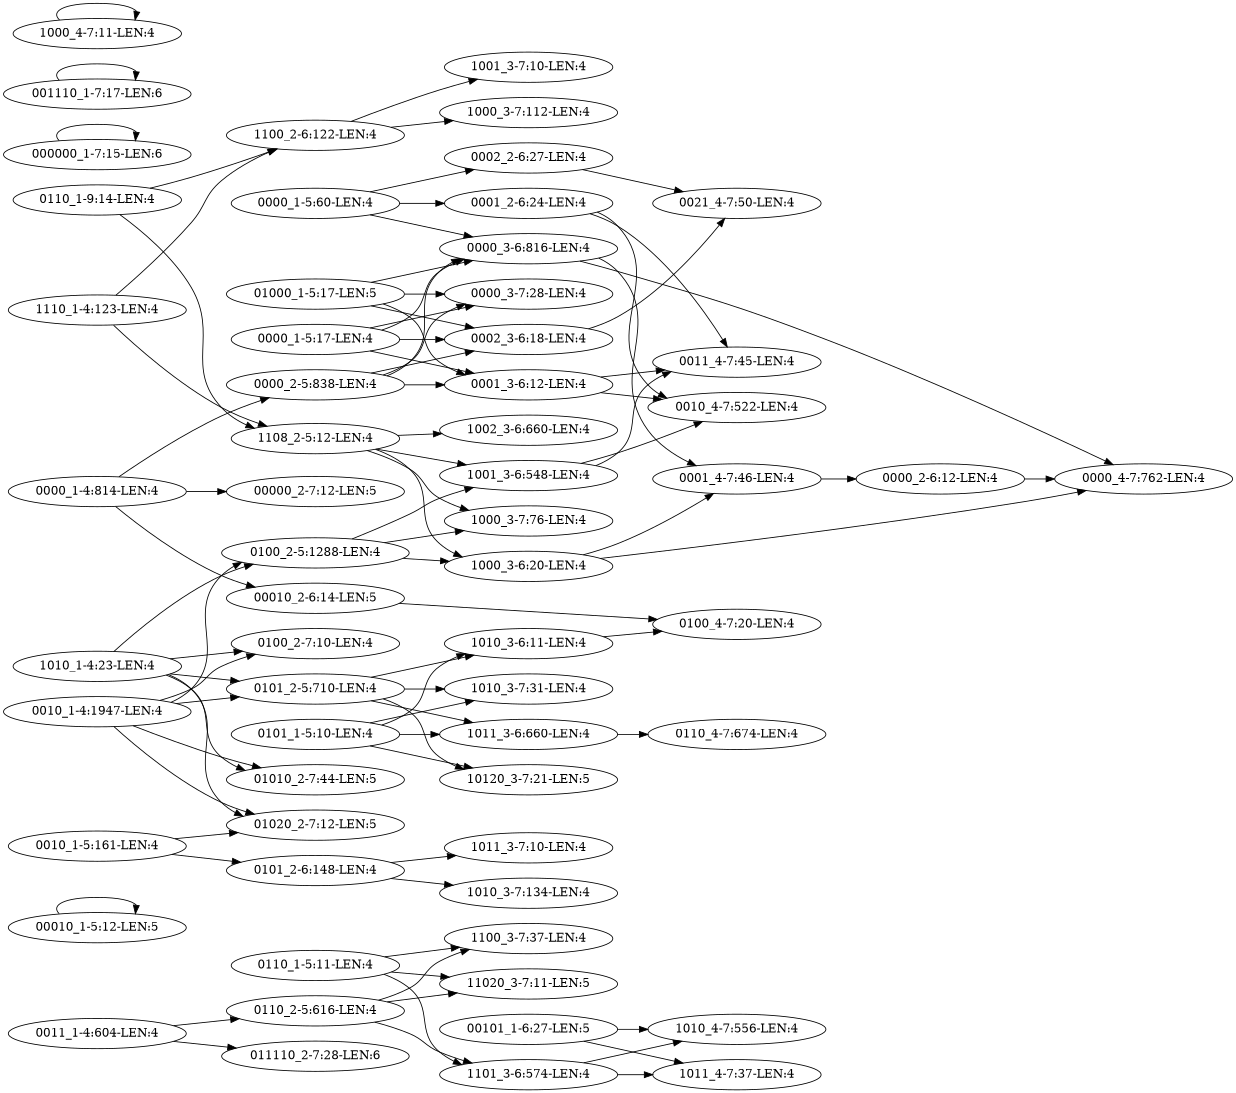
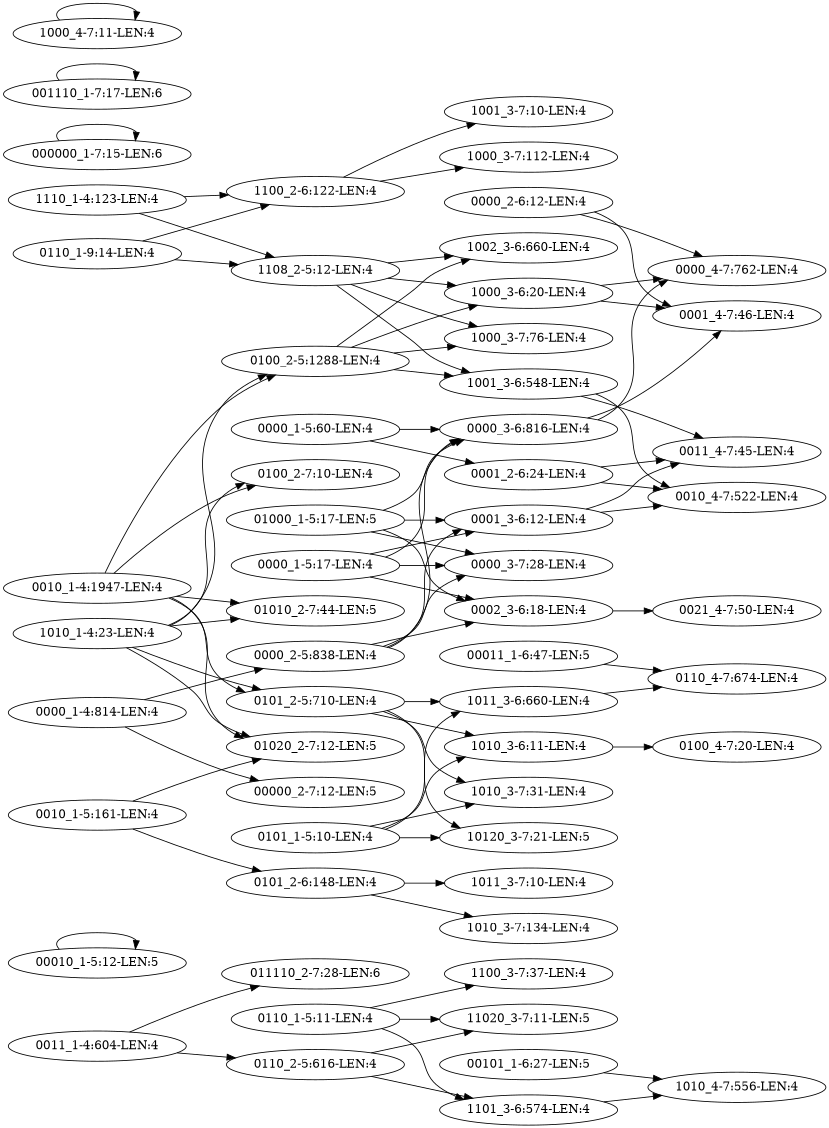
node "0002_2-6:27-LEN:4": removed
edge "0100_2-5:1288-LEN:4" -> "1002_3-6:660-LEN:4": added
edge "0001_4-7:46-LEN:4" -> "0000_2-6:12-LEN:4": reversed
node "00010_2-6:14-LEN:5": removed
node "00011_1-6:47-LEN:5": added
edge "0110_2-5:616-LEN:4" -> "1100_3-7:37-LEN:4": removed
node "1011_4-7:37-LEN:4": removed
